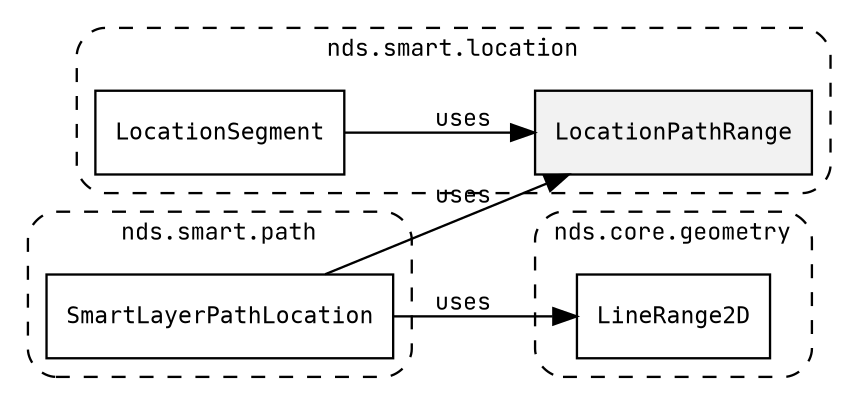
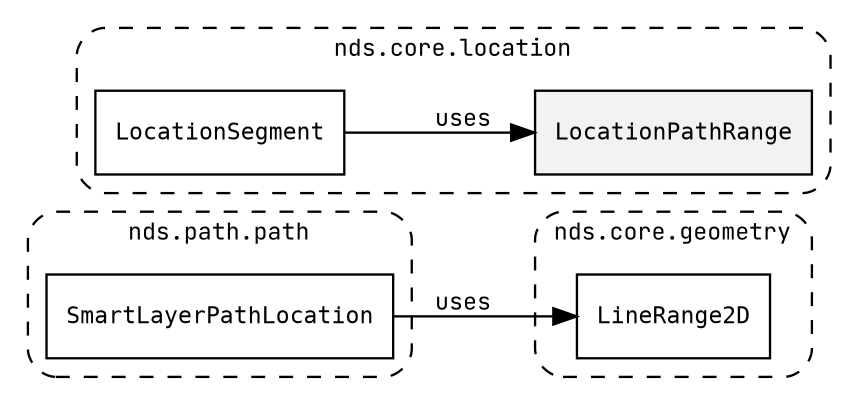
cluster "nds.smart.location": label "nds.smart.location" -> "nds.core.location"
edge "SmartLayerPathLocation" -> "LocationPathRange": removed, label "uses"
cluster "nds.smart.path": label "nds.smart.path" -> "nds.path.path"
